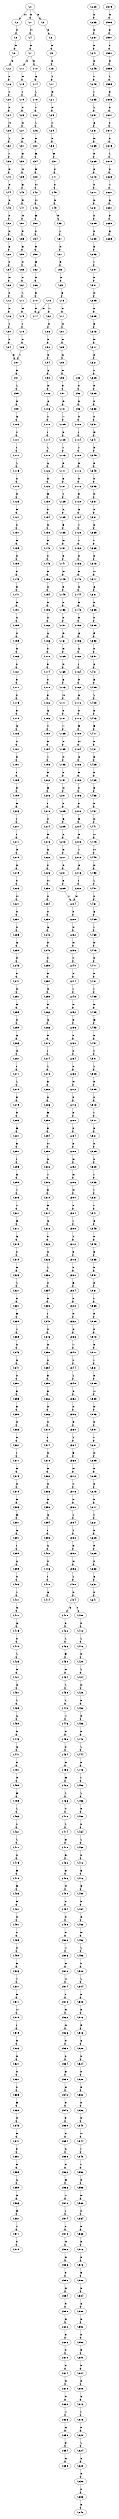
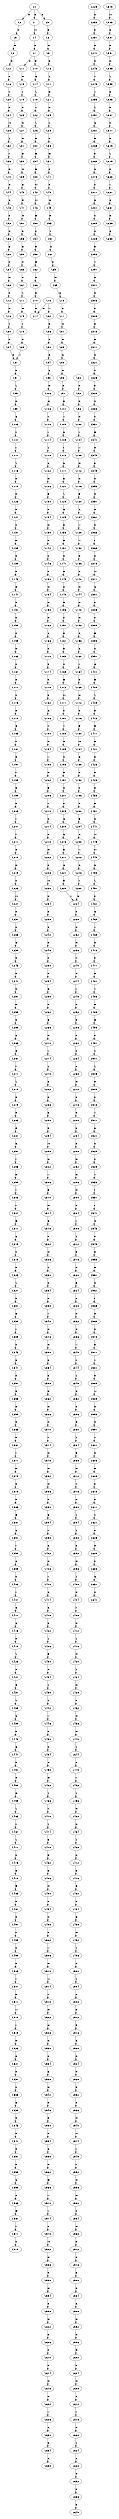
edge "S404" -> "S418": now "S414" -> "S418"
node "S444": label "S444" -> "S644"
